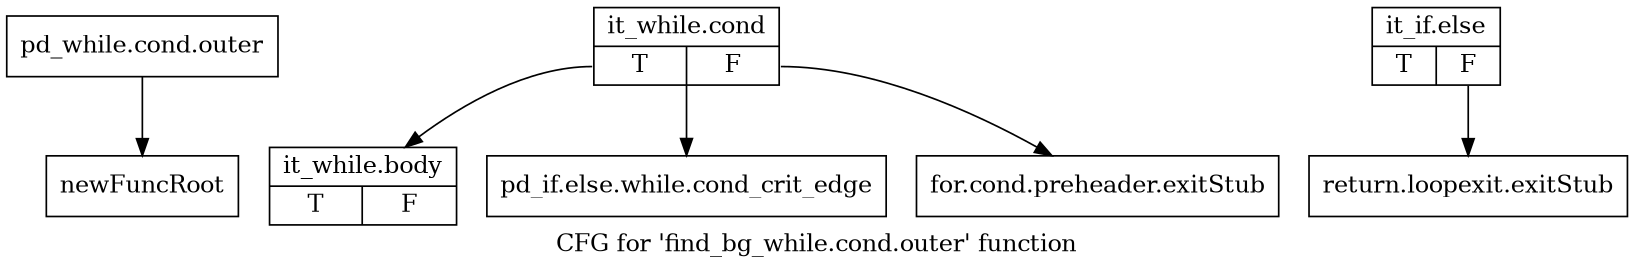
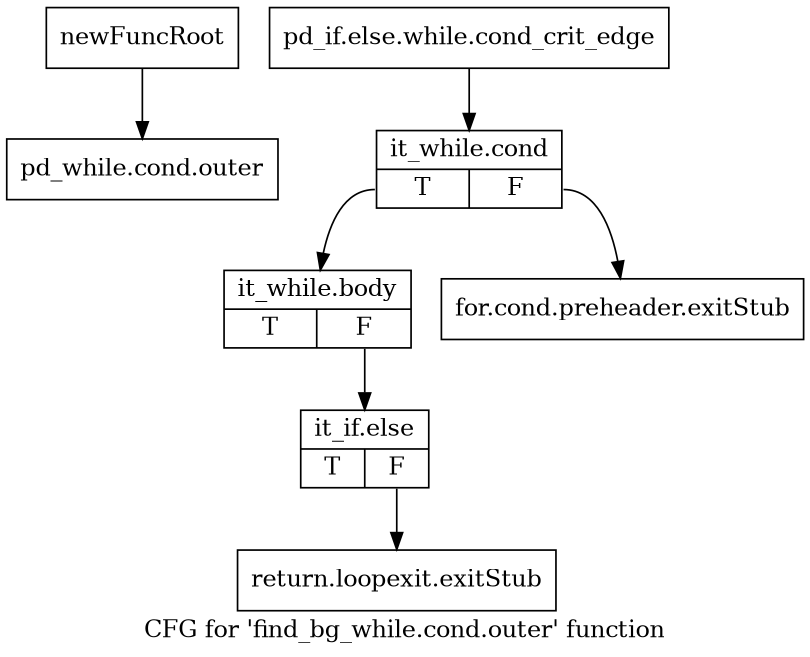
edge "pd_while.cond.outer" -> "newFuncRoot": reversed
edge "it_while.cond" -> "pd_if.else.while.cond_crit_edge": reversed
edge "it_while.body" -> "it_if.else": added
